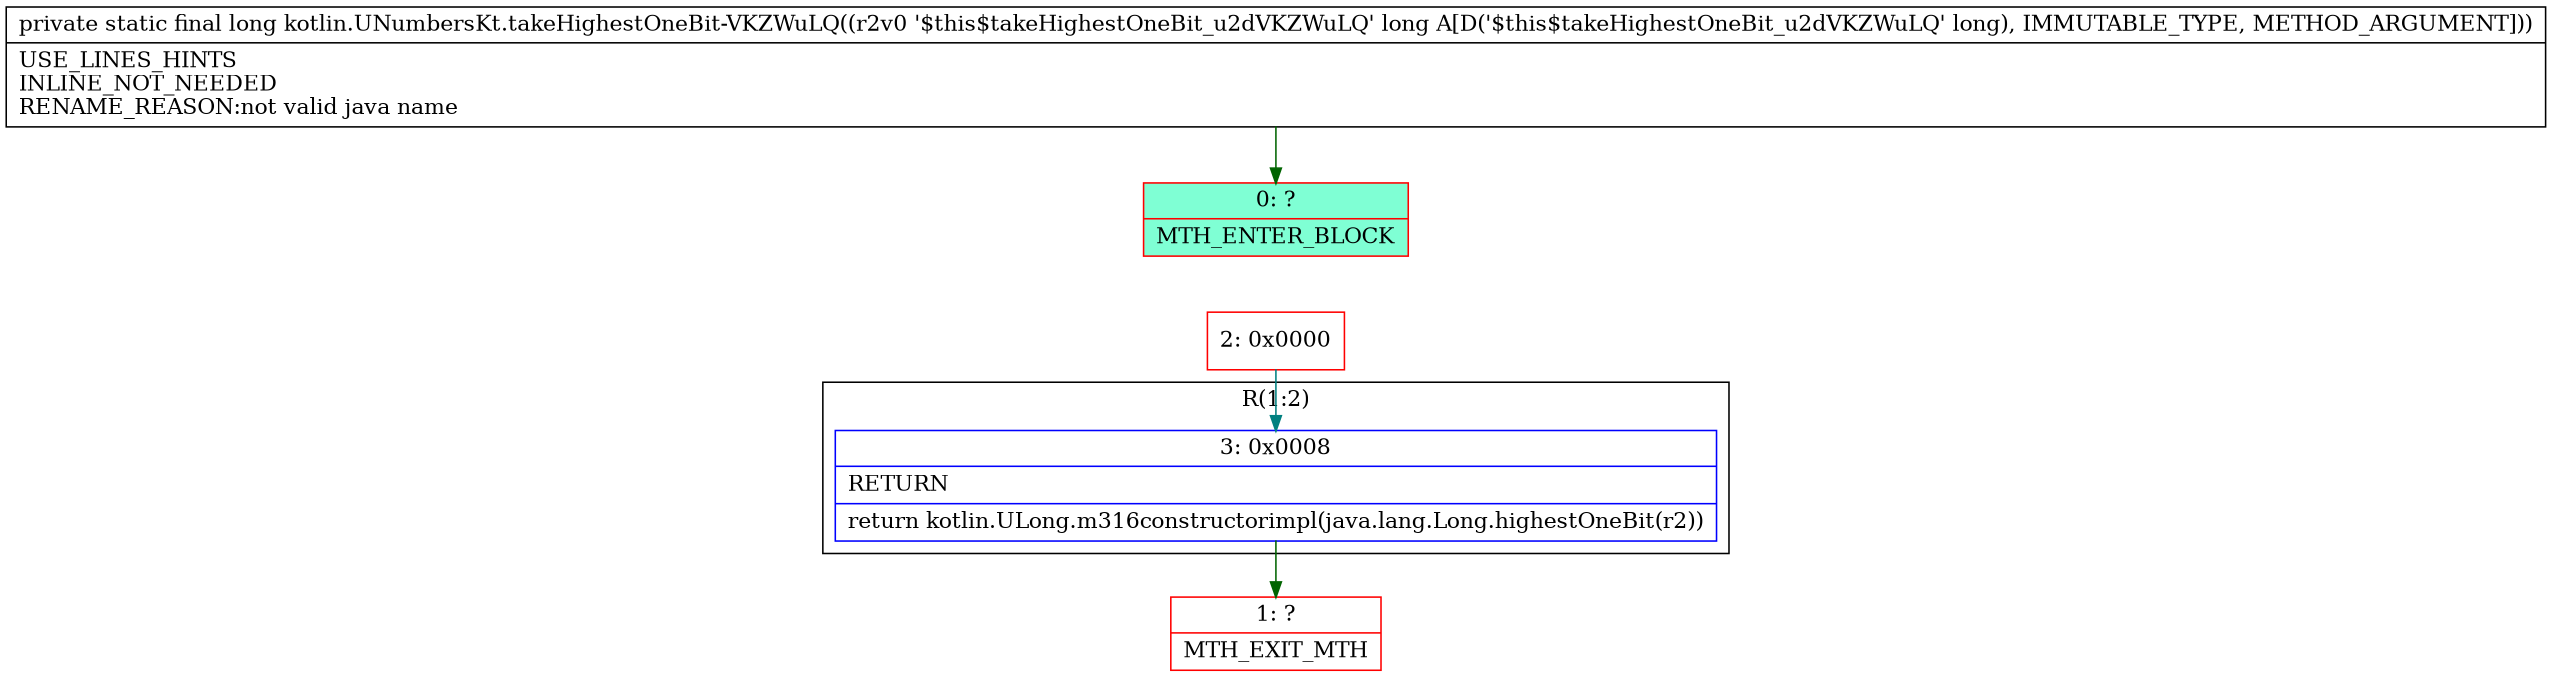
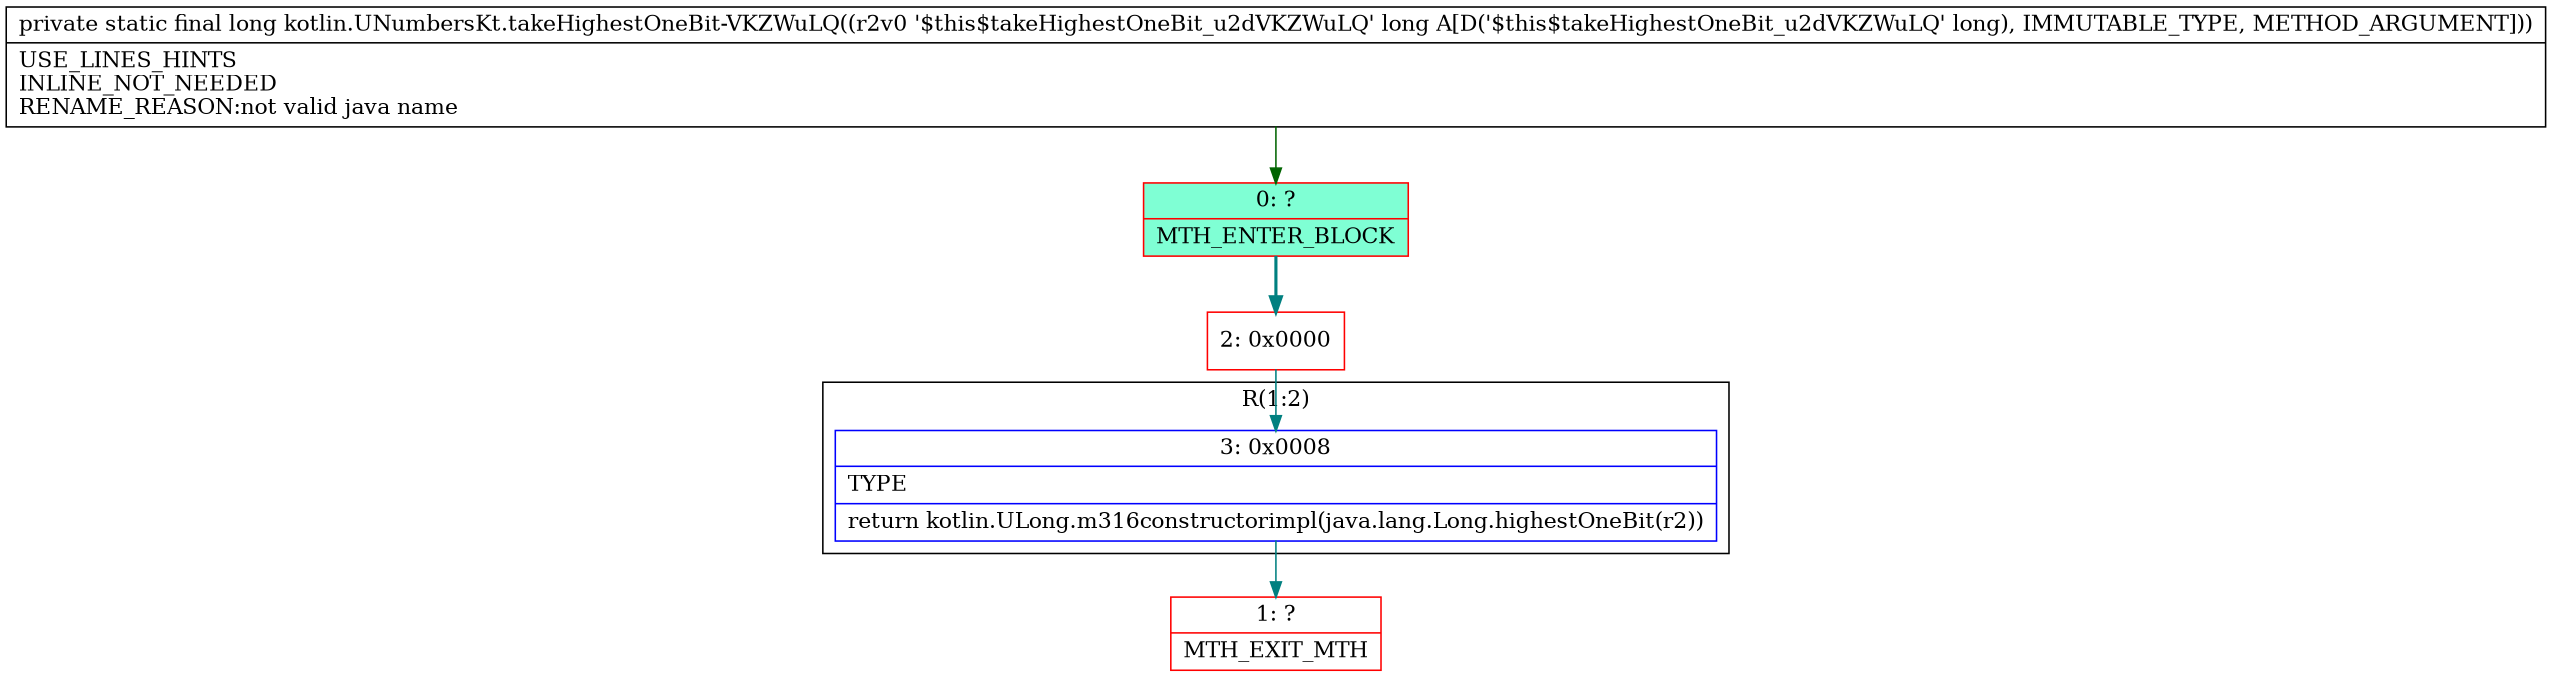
edge "0: ?" -> "2: 0x0000": added
node "3: 0x0008": text "RETURN" -> "TYPE"
edge "3: 0x0008" -> "1: ?": color darkgreen -> teal
